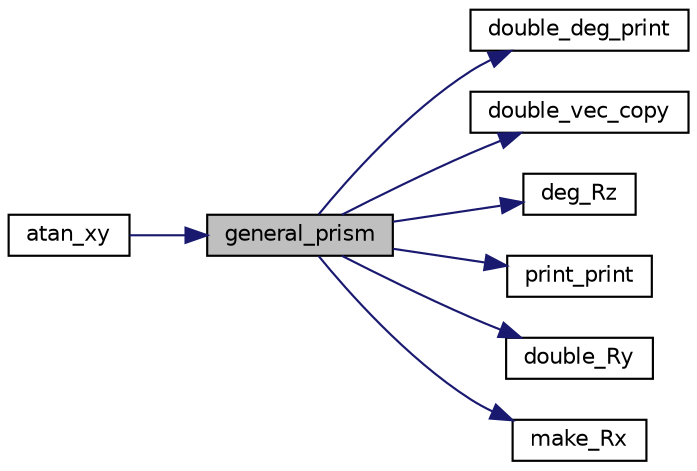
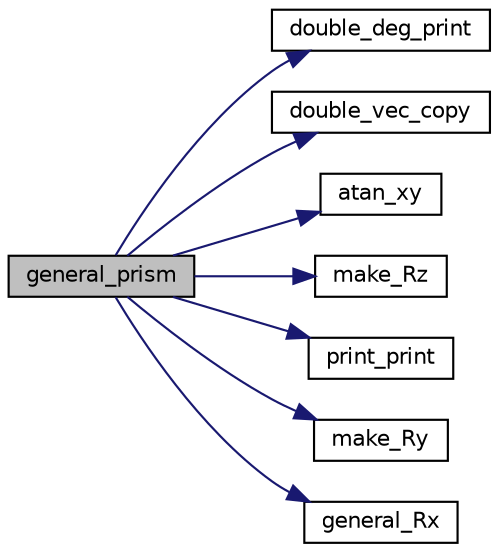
node "deg_Rz": label "deg_Rz" -> "make_Rz"
edge "atan_xy" -> "general_prism": reversed
node "double_Ry": label "double_Ry" -> "make_Ry"
node "make_Rx": label "make_Rx" -> "general_Rx"
